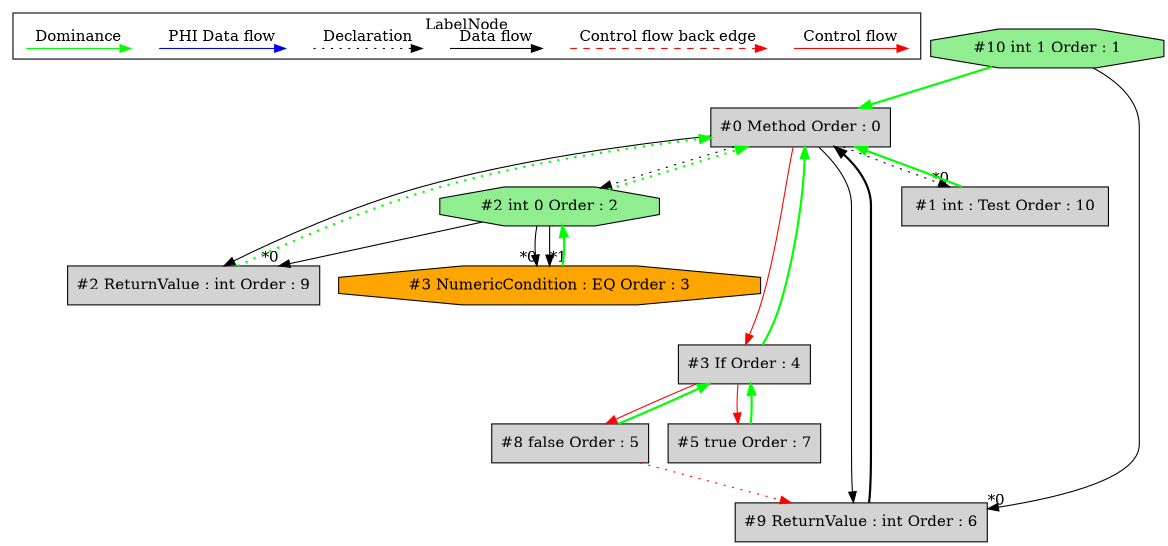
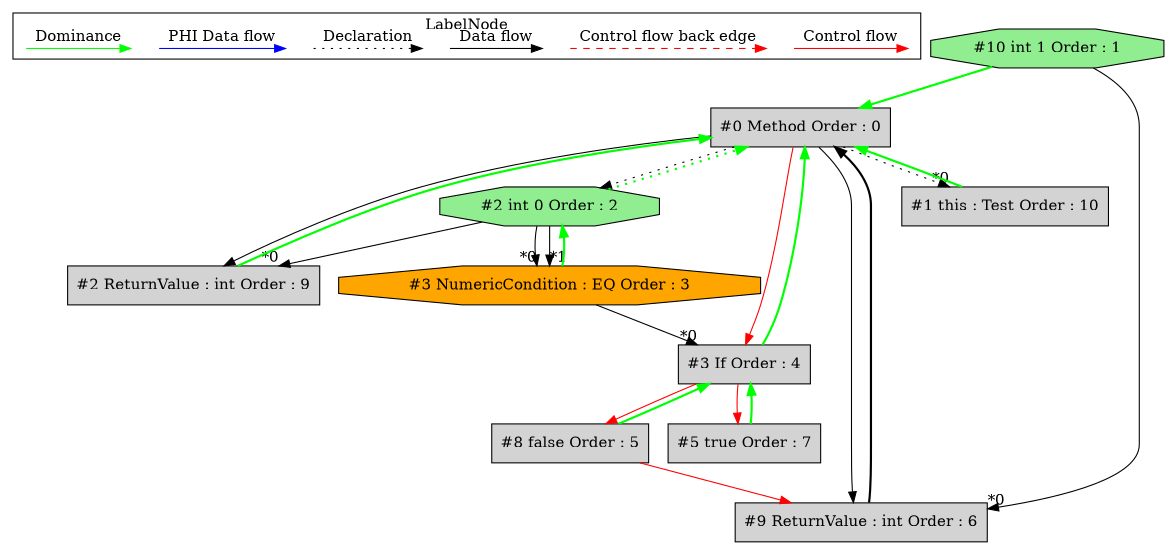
node "#1 int : Test Order : 10": label "#1 int : Test Order : 10" -> "#1 this : Test Order : 10"
edge "#2 ReturnValue : int Order : 9" -> "#0 Method Order : 0": style dotted -> solid
edge "#3 NumericCondition : EQ Order : 3" -> "#3 If Order : 4": added
edge "#8 false Order : 5" -> "#9 ReturnValue : int Order : 6": style dotted -> solid
